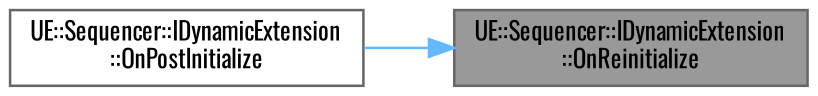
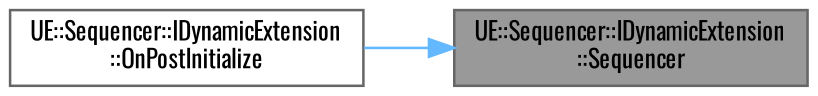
node "UE::Sequencer::IDynamicExtension ::OnReinitialize": label "UE::Sequencer::IDynamicExtension ::OnReinitialize" -> "UE::Sequencer::IDynamicExtension ::Sequencer"
